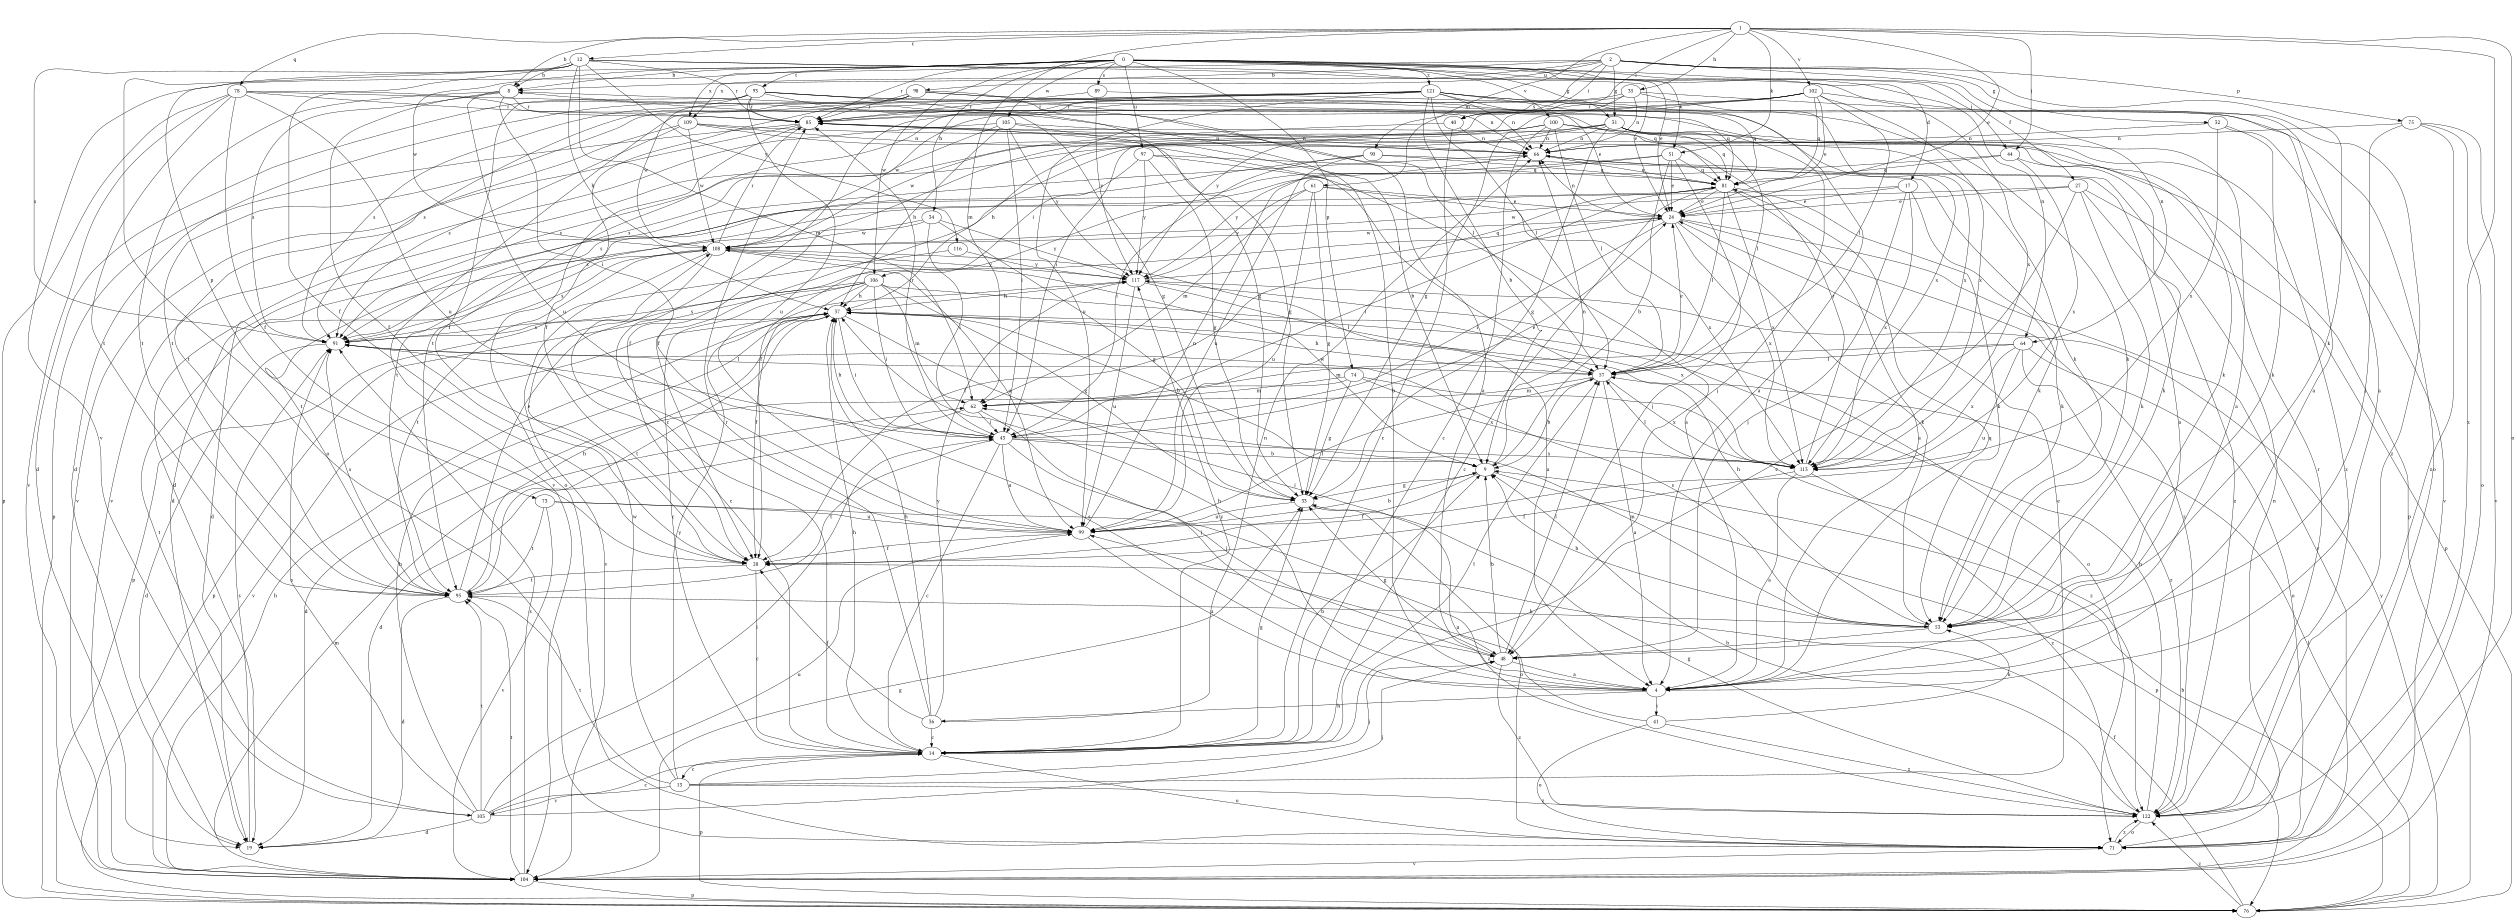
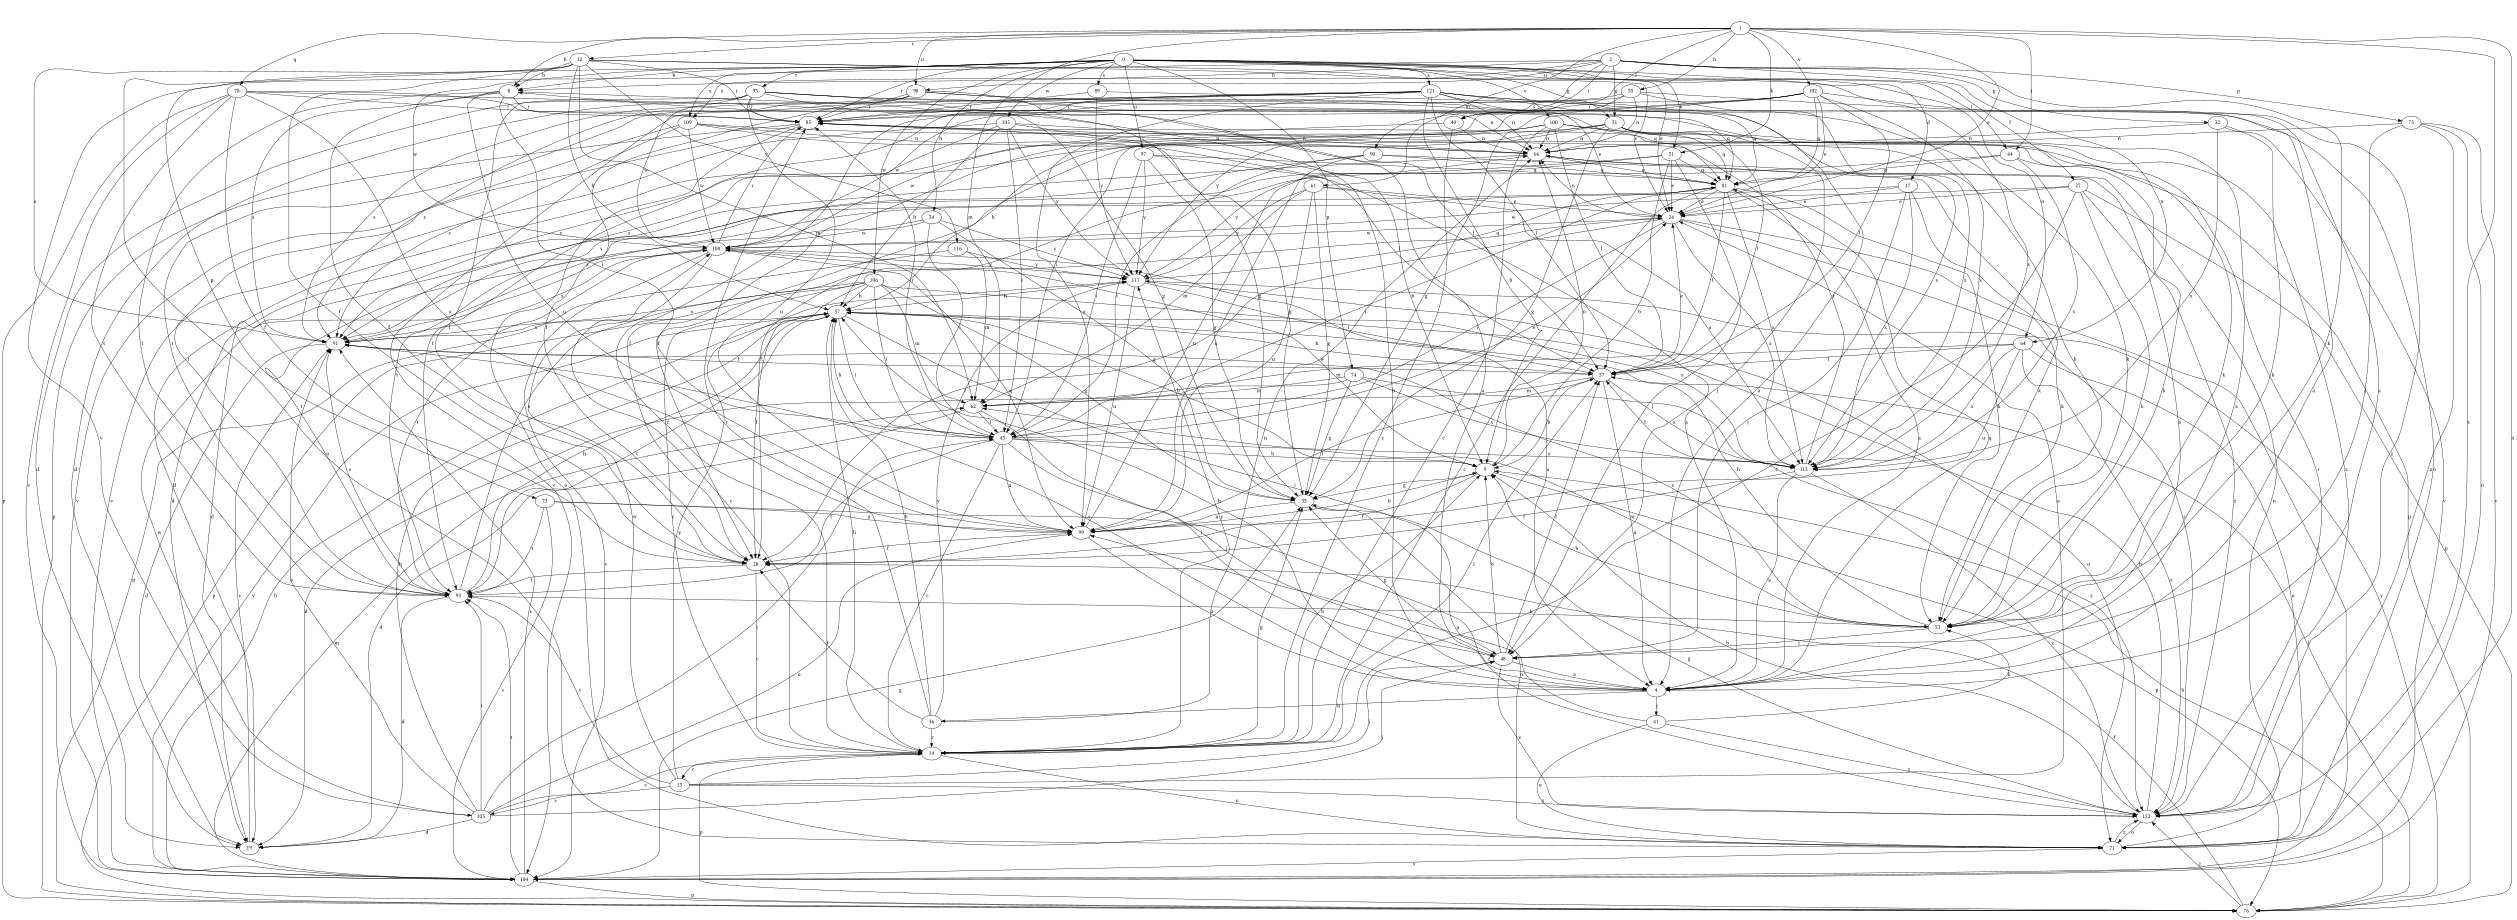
edge "1" -> "98": added, label "u"
edge "97" -> "106": now "97" -> "43"
edge "116" -> "62": added, label "m"
edge "24" -> "53": removed, label "k"
edge "103" -> "108": label "t" -> "w"
